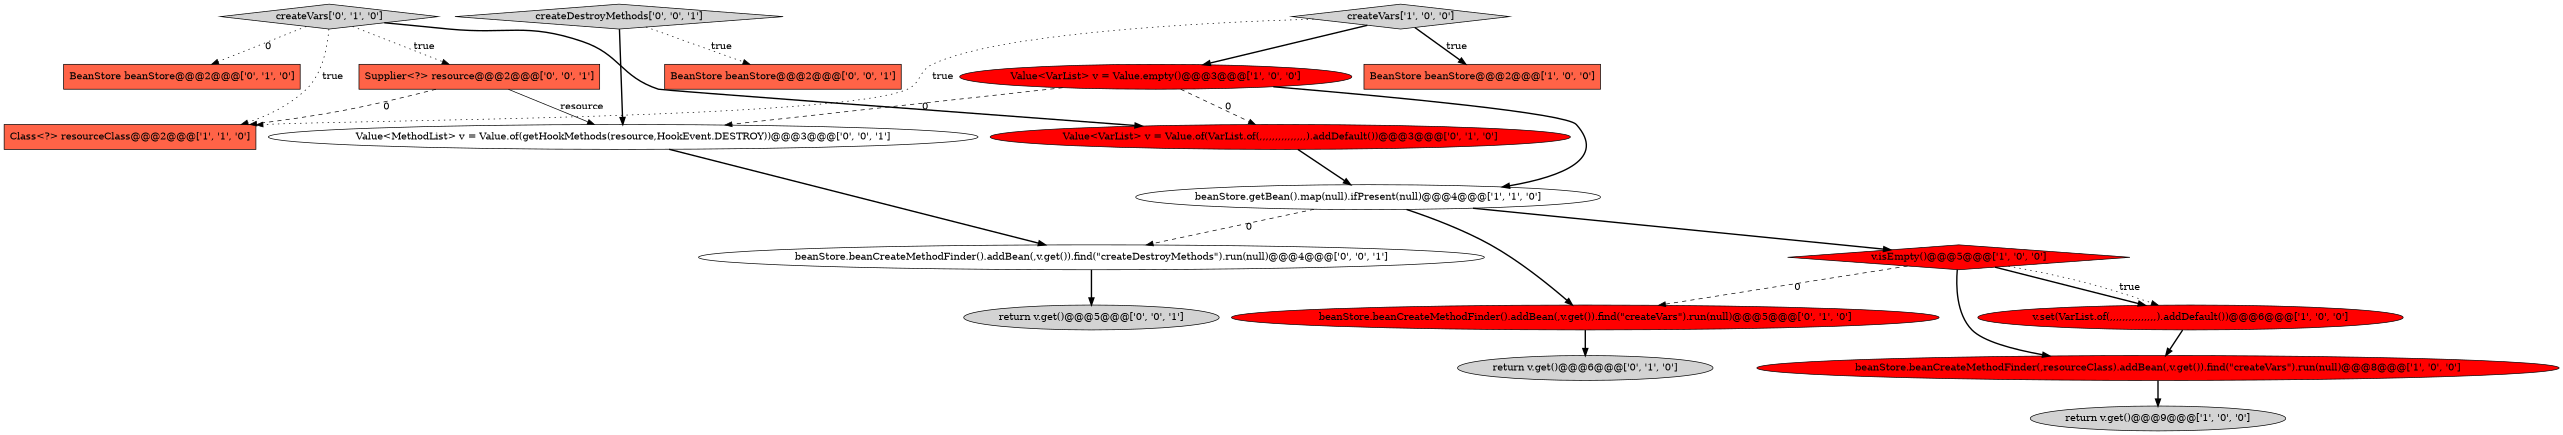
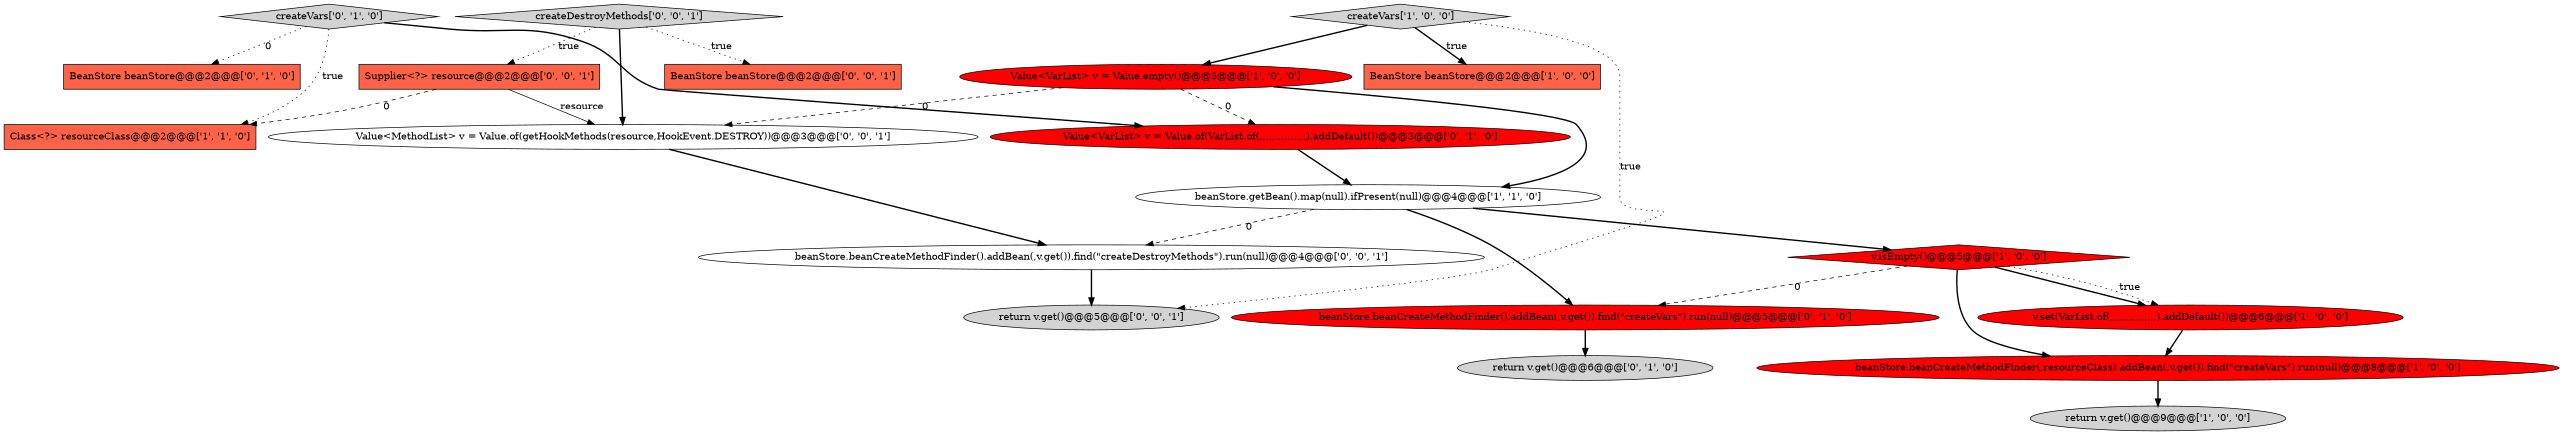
edge "createVars['0', '1', '0']" -> "Supplier<?> resource@@@2@@@['0', '0', '1']": now "createDestroyMethods['0', '0', '1']" -> "Supplier<?> resource@@@2@@@['0', '0', '1']"
edge "createVars['1', '0', '0']" -> "Class<?> resourceClass@@@2@@@['1', '1', '0']": now "createVars['1', '0', '0']" -> "return v.get()@@@5@@@['0', '0', '1']"
